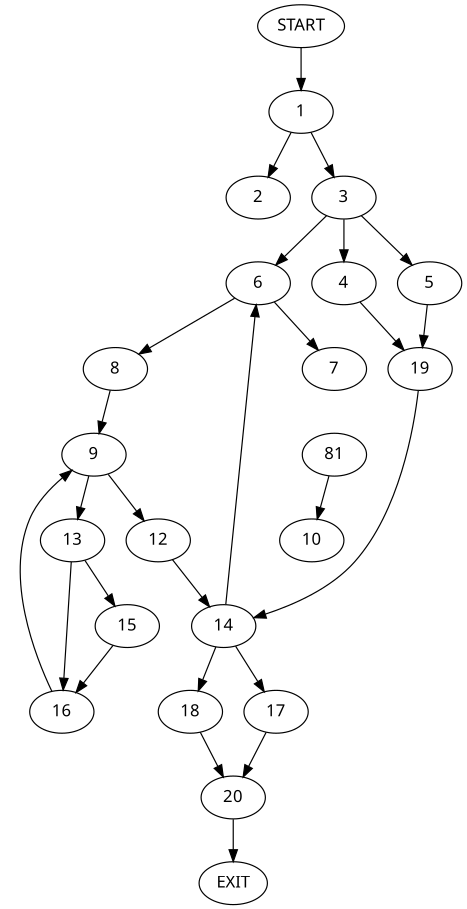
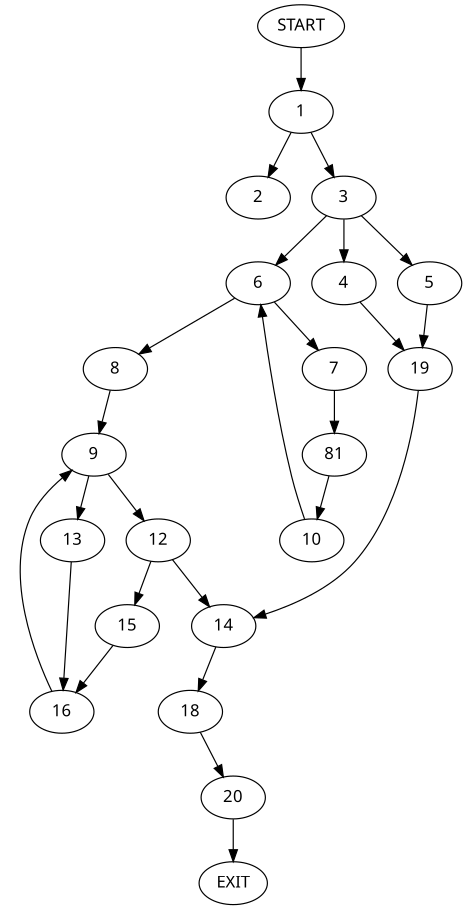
edge "7" -> "81": added
edge "14" -> "6": now "10" -> "6"
edge "13" -> "15": now "12" -> "15"
node "17": removed
